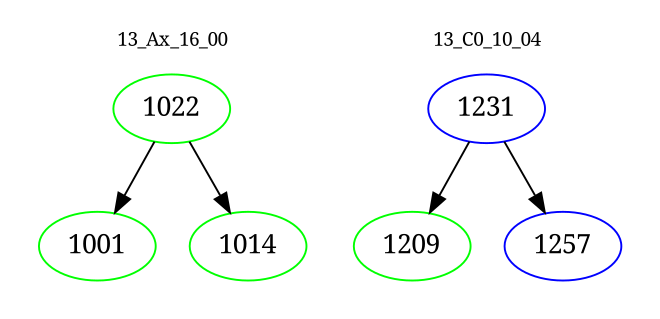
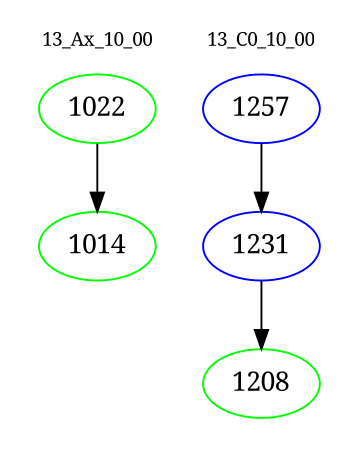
cluster "13_Ax_16_00": label "13_Ax_16_00" -> "13_Ax_10_00"
cluster "13_C0_10_04": label "13_C0_10_04" -> "13_C0_10_00"
edge "1231" -> "1257": reversed
node "1001": removed
node "1209": label "1209" -> "1208"
